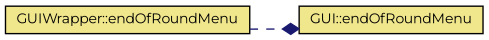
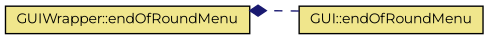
edge "GUIWrapper::endOfRoundMenu" -> "GUI::endOfRoundMenu": reversed
